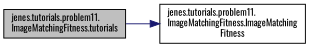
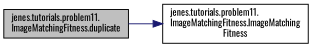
node "jenes.tutorials.problem11. ImageMatchingFitness.tutorials": label "jenes.tutorials.problem11. ImageMatchingFitness.tutorials" -> "jenes.tutorials.problem11. ImageMatchingFitness.duplicate"
